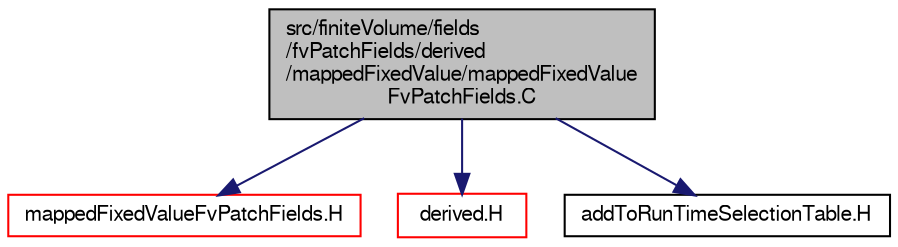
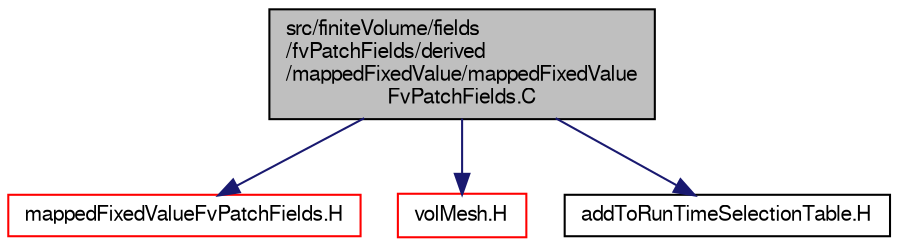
node "derived.H": label "derived.H" -> "volMesh.H"
